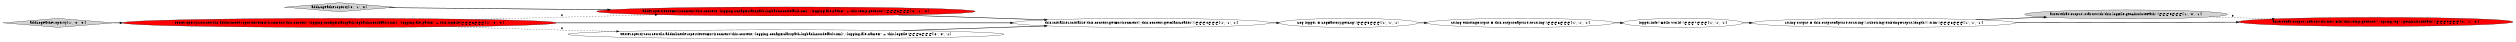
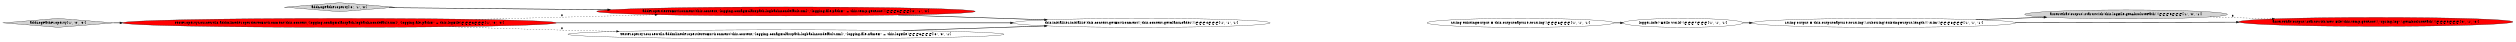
node "Log logger = LogFactory.getLog()@@@5@@@['1', '1', '1']": removed
